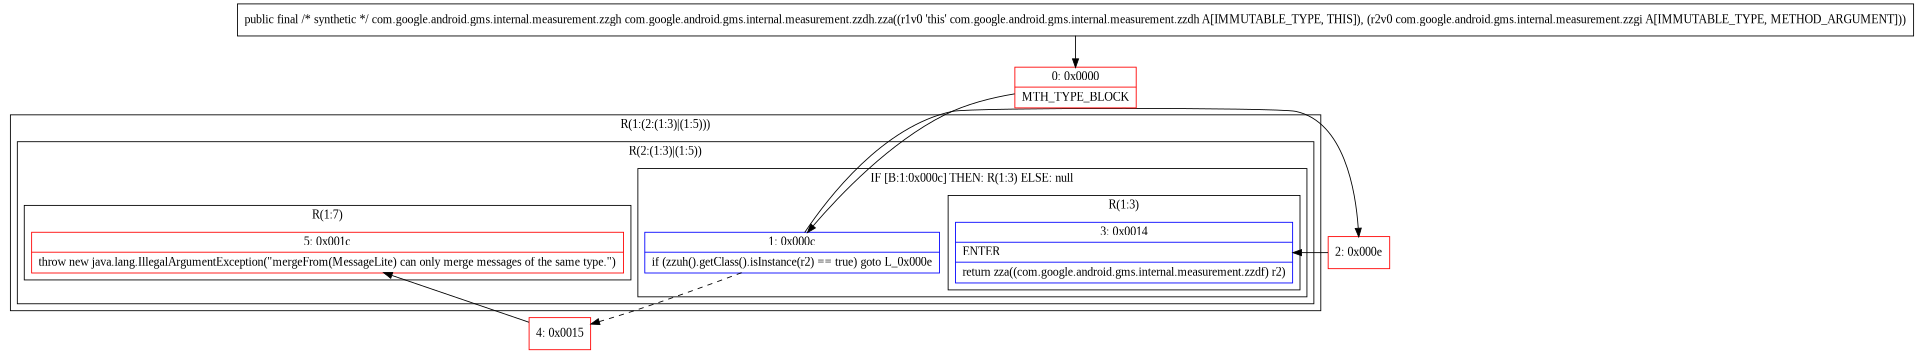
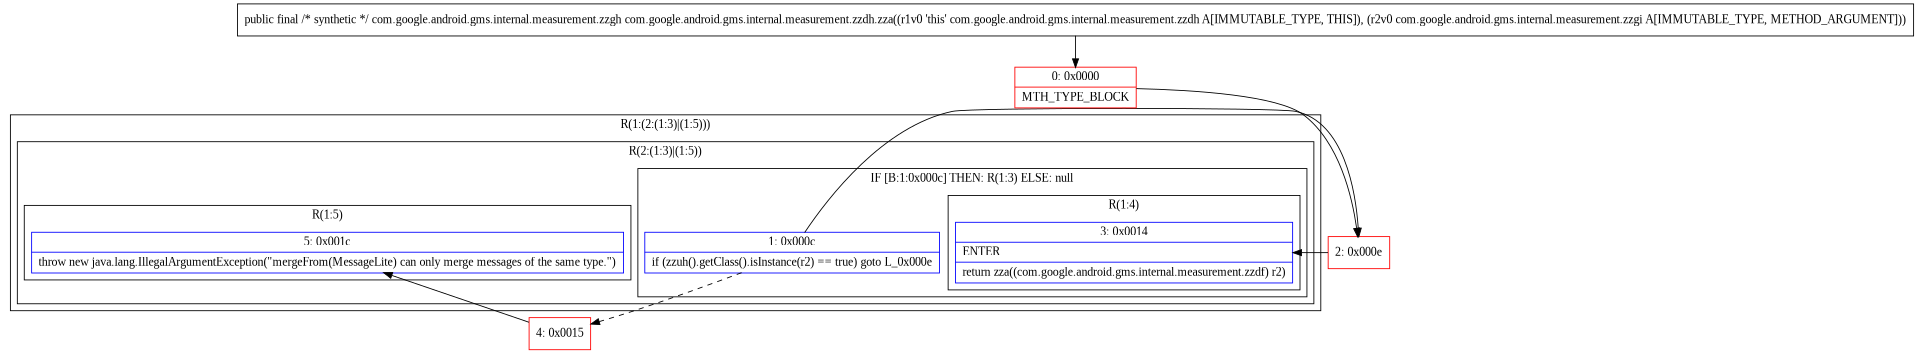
edge "0: 0x0000" -> "1: 0x000c": now "0: 0x0000" -> "2: 0x000e"
cluster "R(1:3)": label "R(1:3)" -> "R(1:4)"
cluster "R(1:7)": label "R(1:7)" -> "R(1:5)"
node "5: 0x001c": color red -> blue
